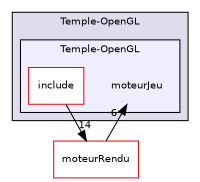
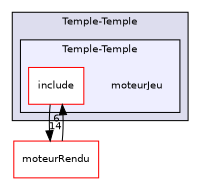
cluster "Temple-OpenGL": label "Temple-OpenGL" -> "Temple-Temple"
edge "moteurRendu" -> "moteurJeu": now "moteurRendu" -> "include"
